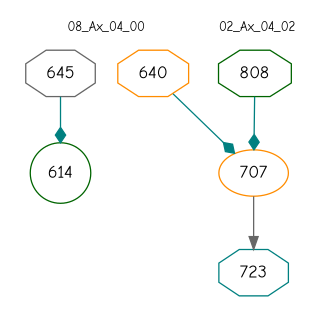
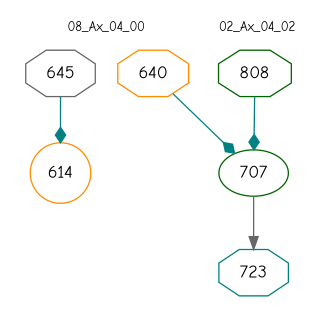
node "614": color darkgreen -> darkorange
node "707": color darkorange -> darkgreen
